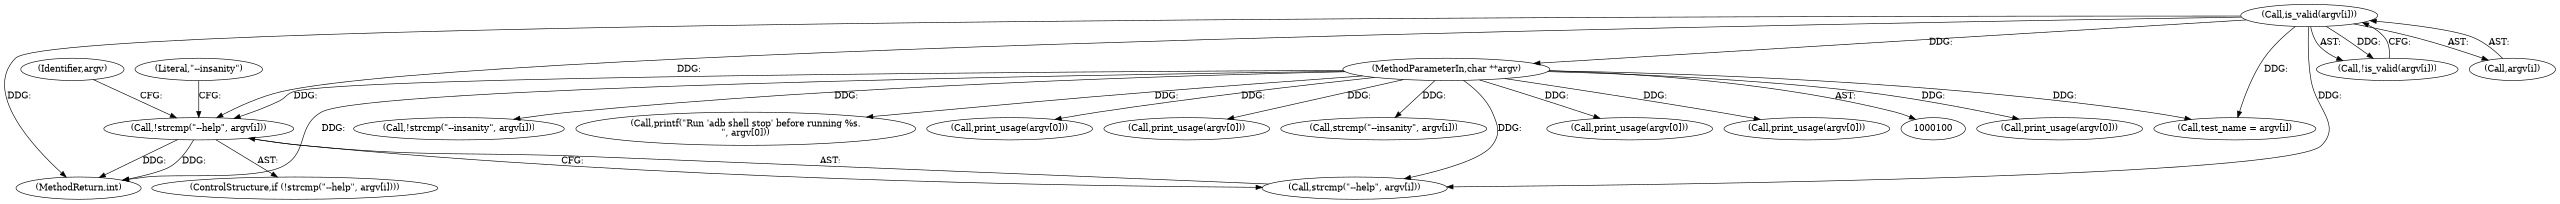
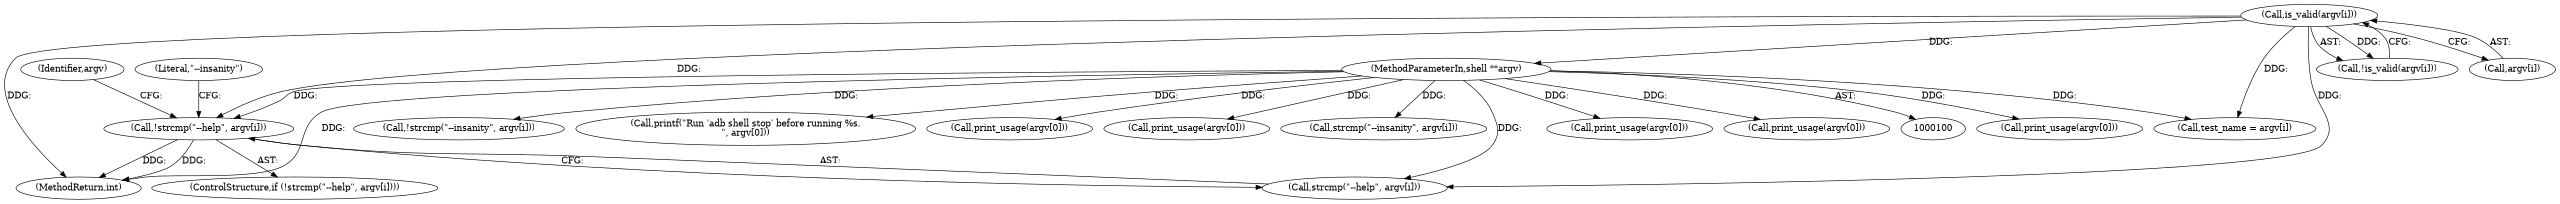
edge "(Call,is_valid(argv[i]))" -> "(Call,argv[i])": label "AST: " -> "CFG: "
node "(MethodParameterIn,char **argv)": label "(MethodParameterIn,char **argv)" -> "(MethodParameterIn,shell **argv)"
